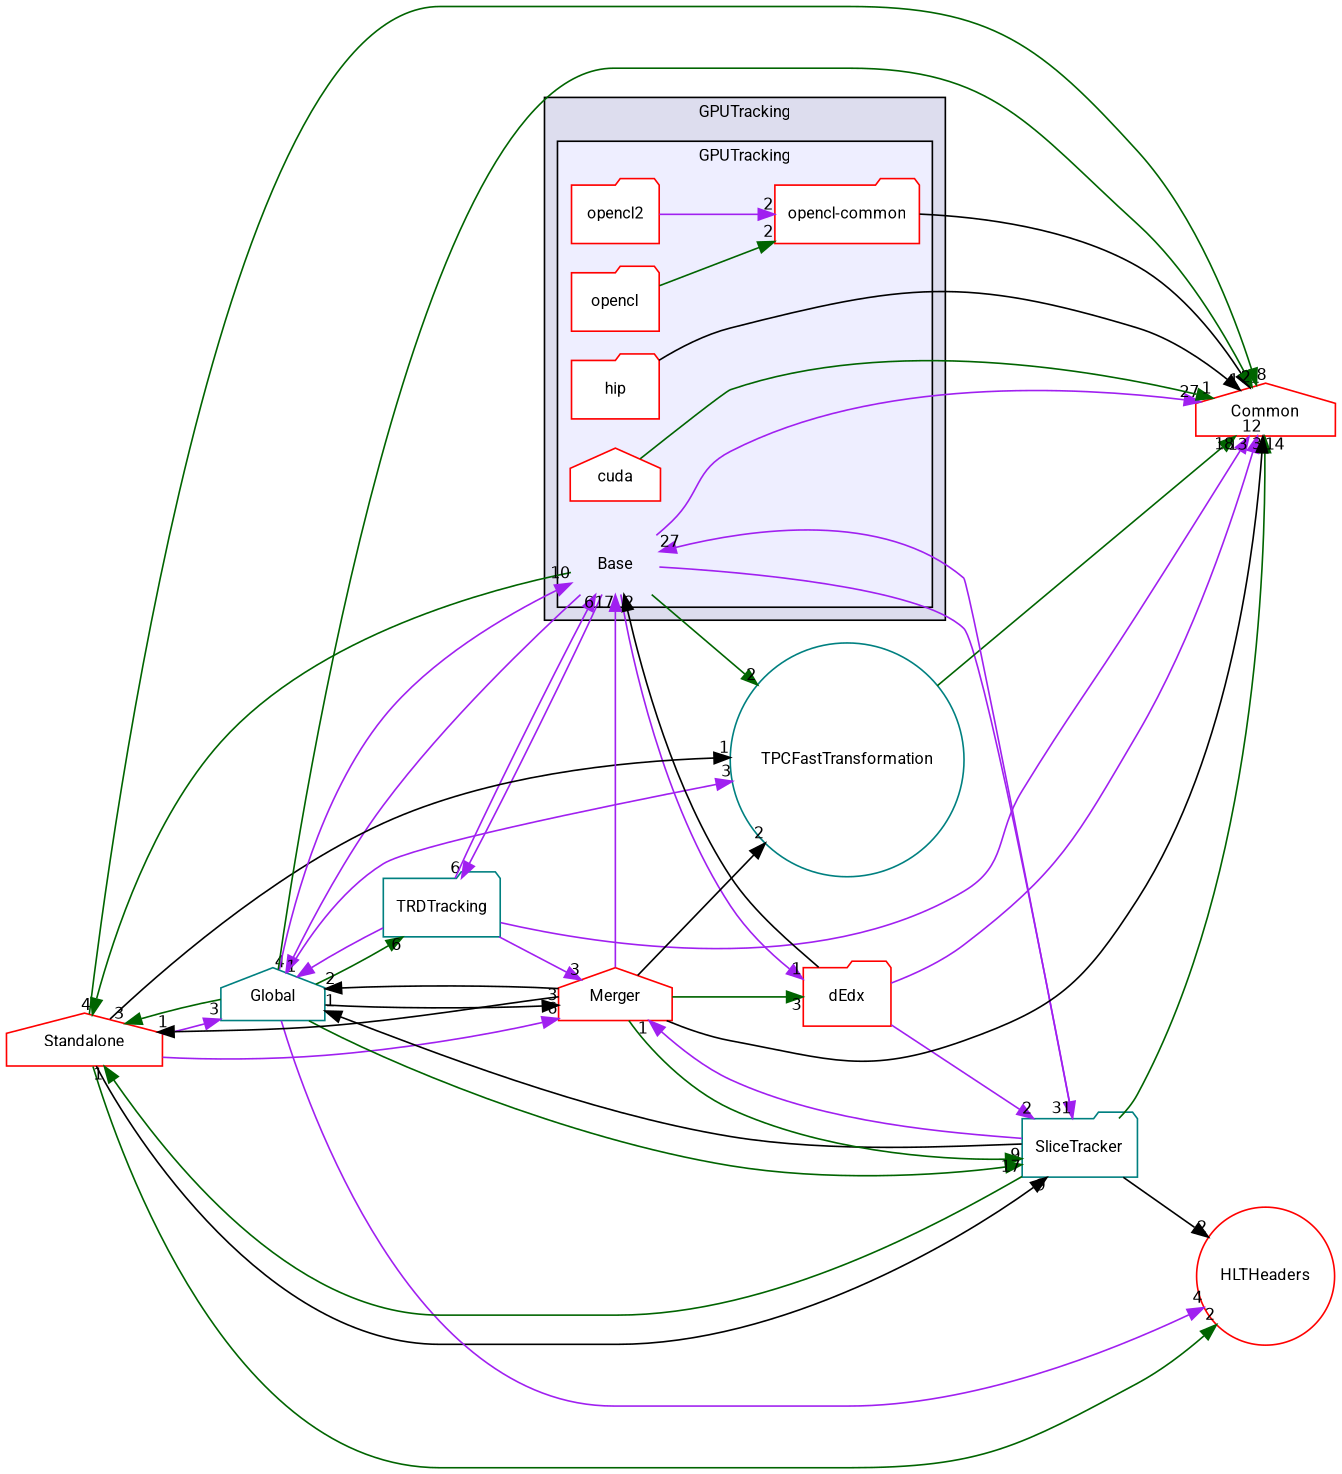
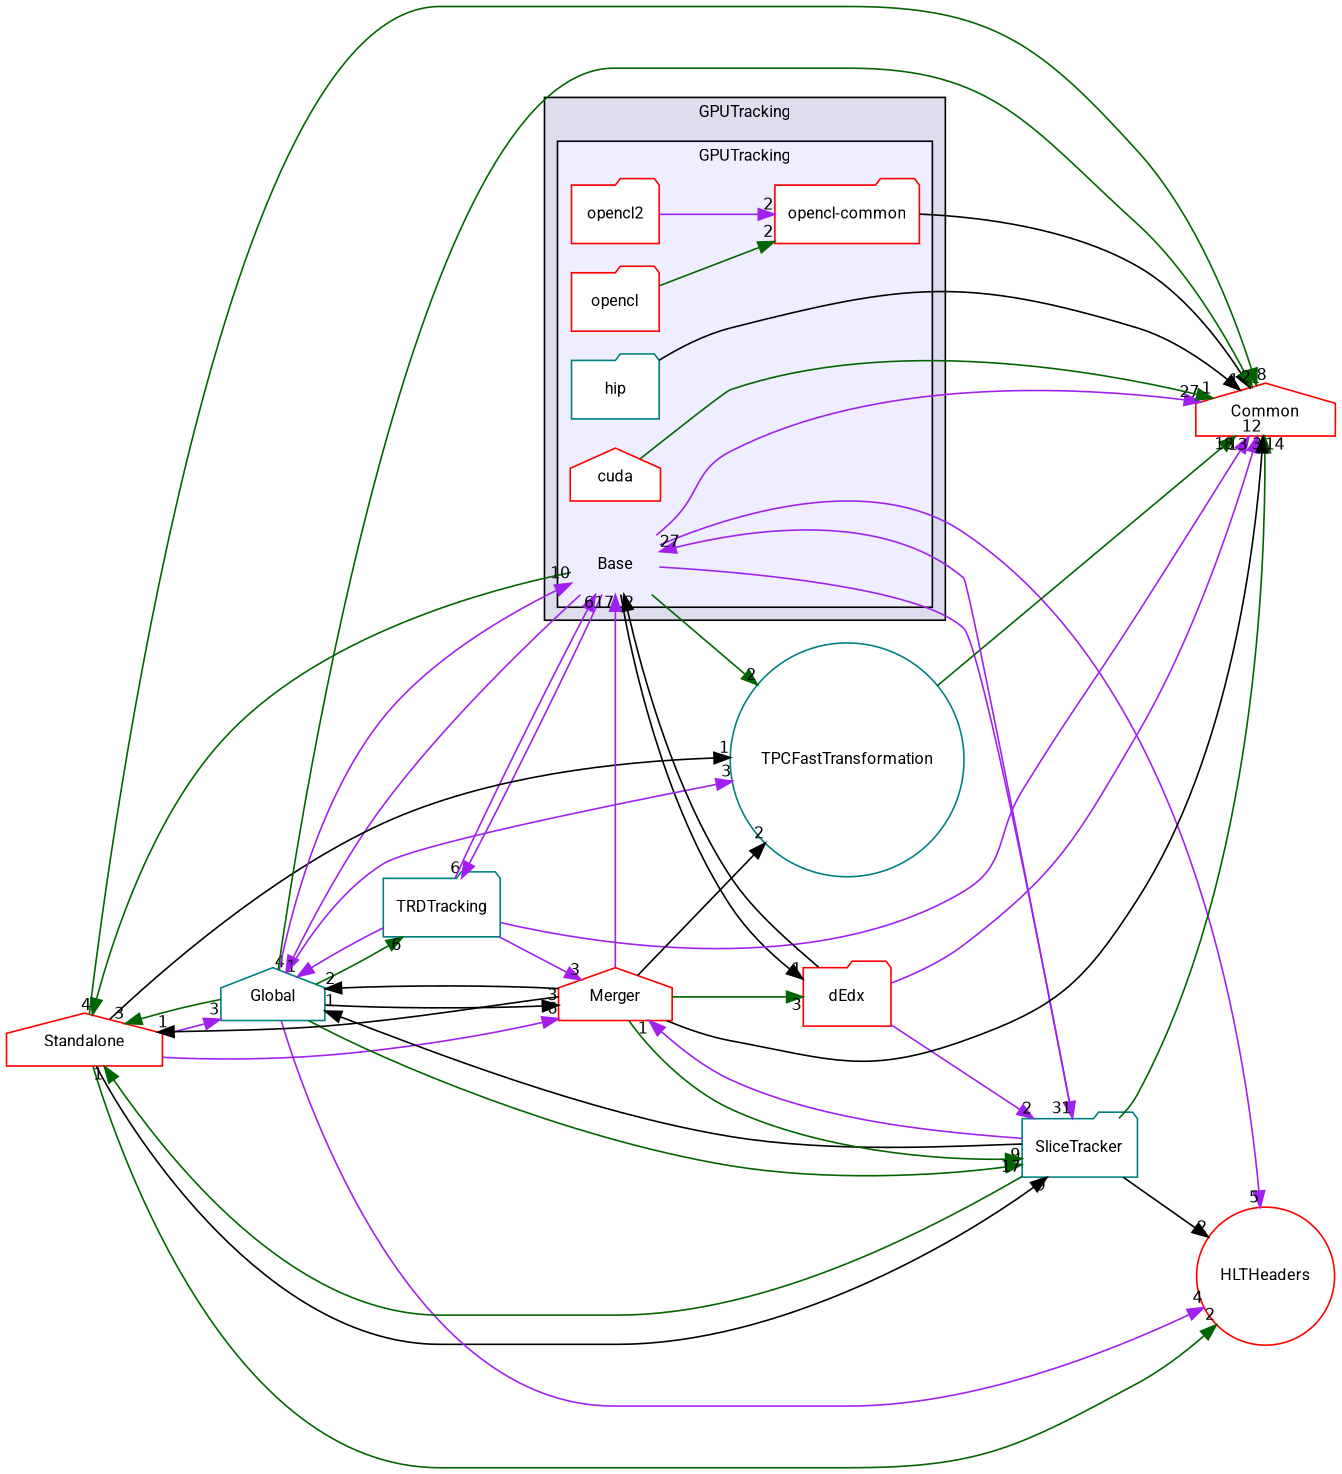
node "hip": color red -> teal
edge "Base" -> "HLTHeaders": added
edge "Base" -> "dEdx": color purple -> black
